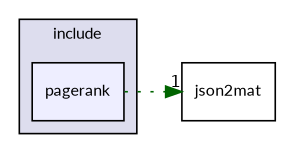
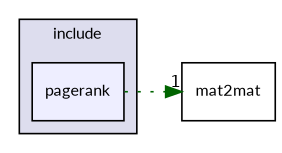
node "json2mat": label "json2mat" -> "mat2mat"
